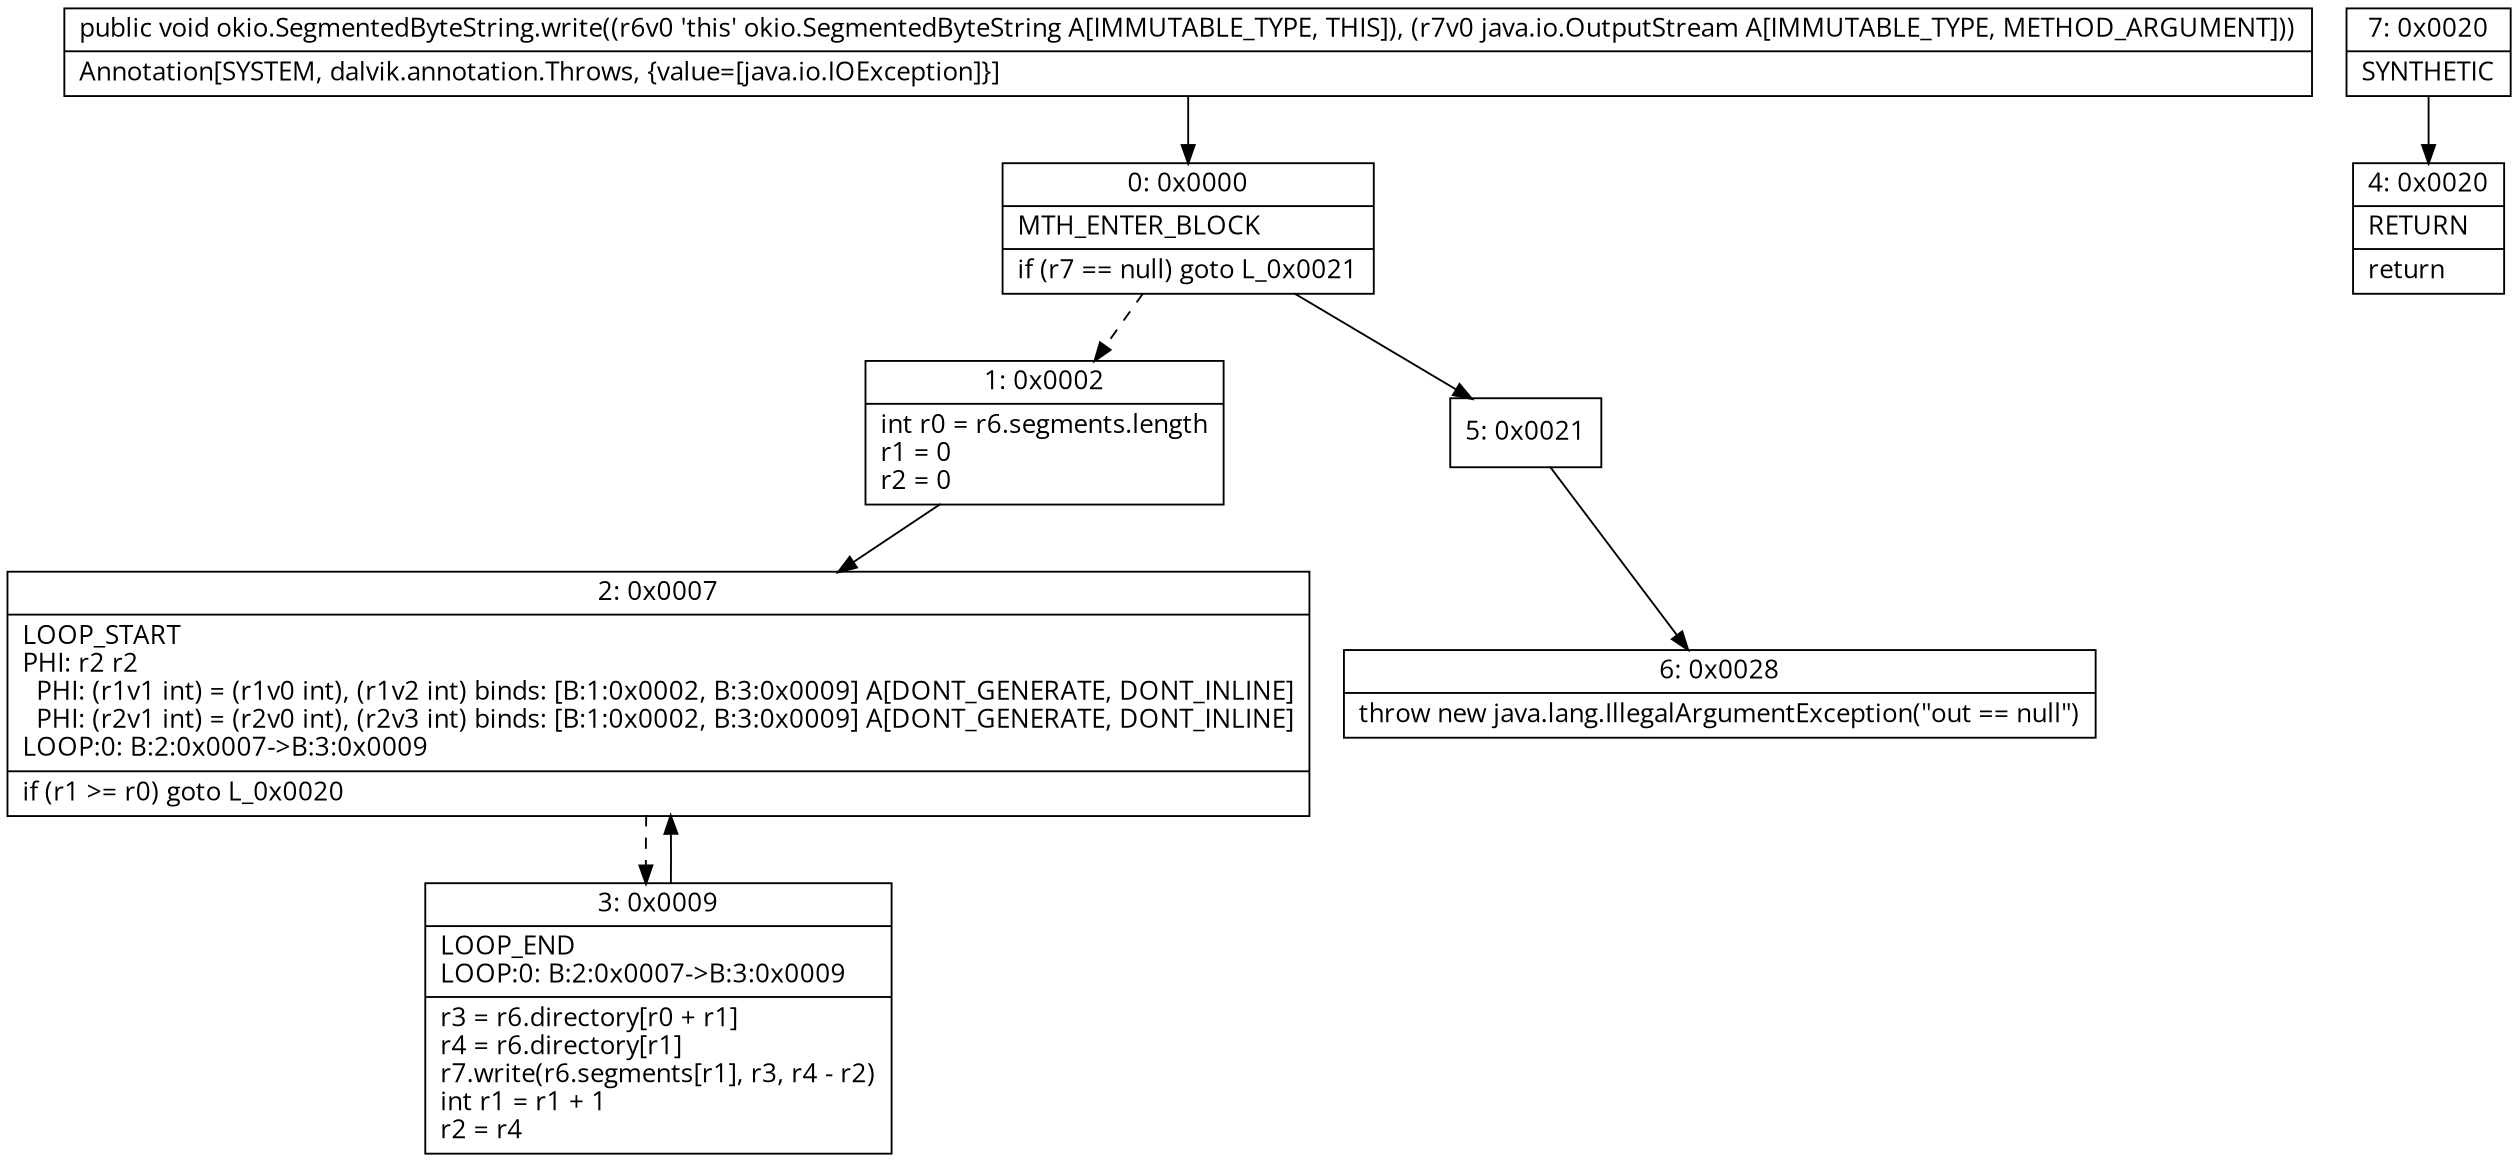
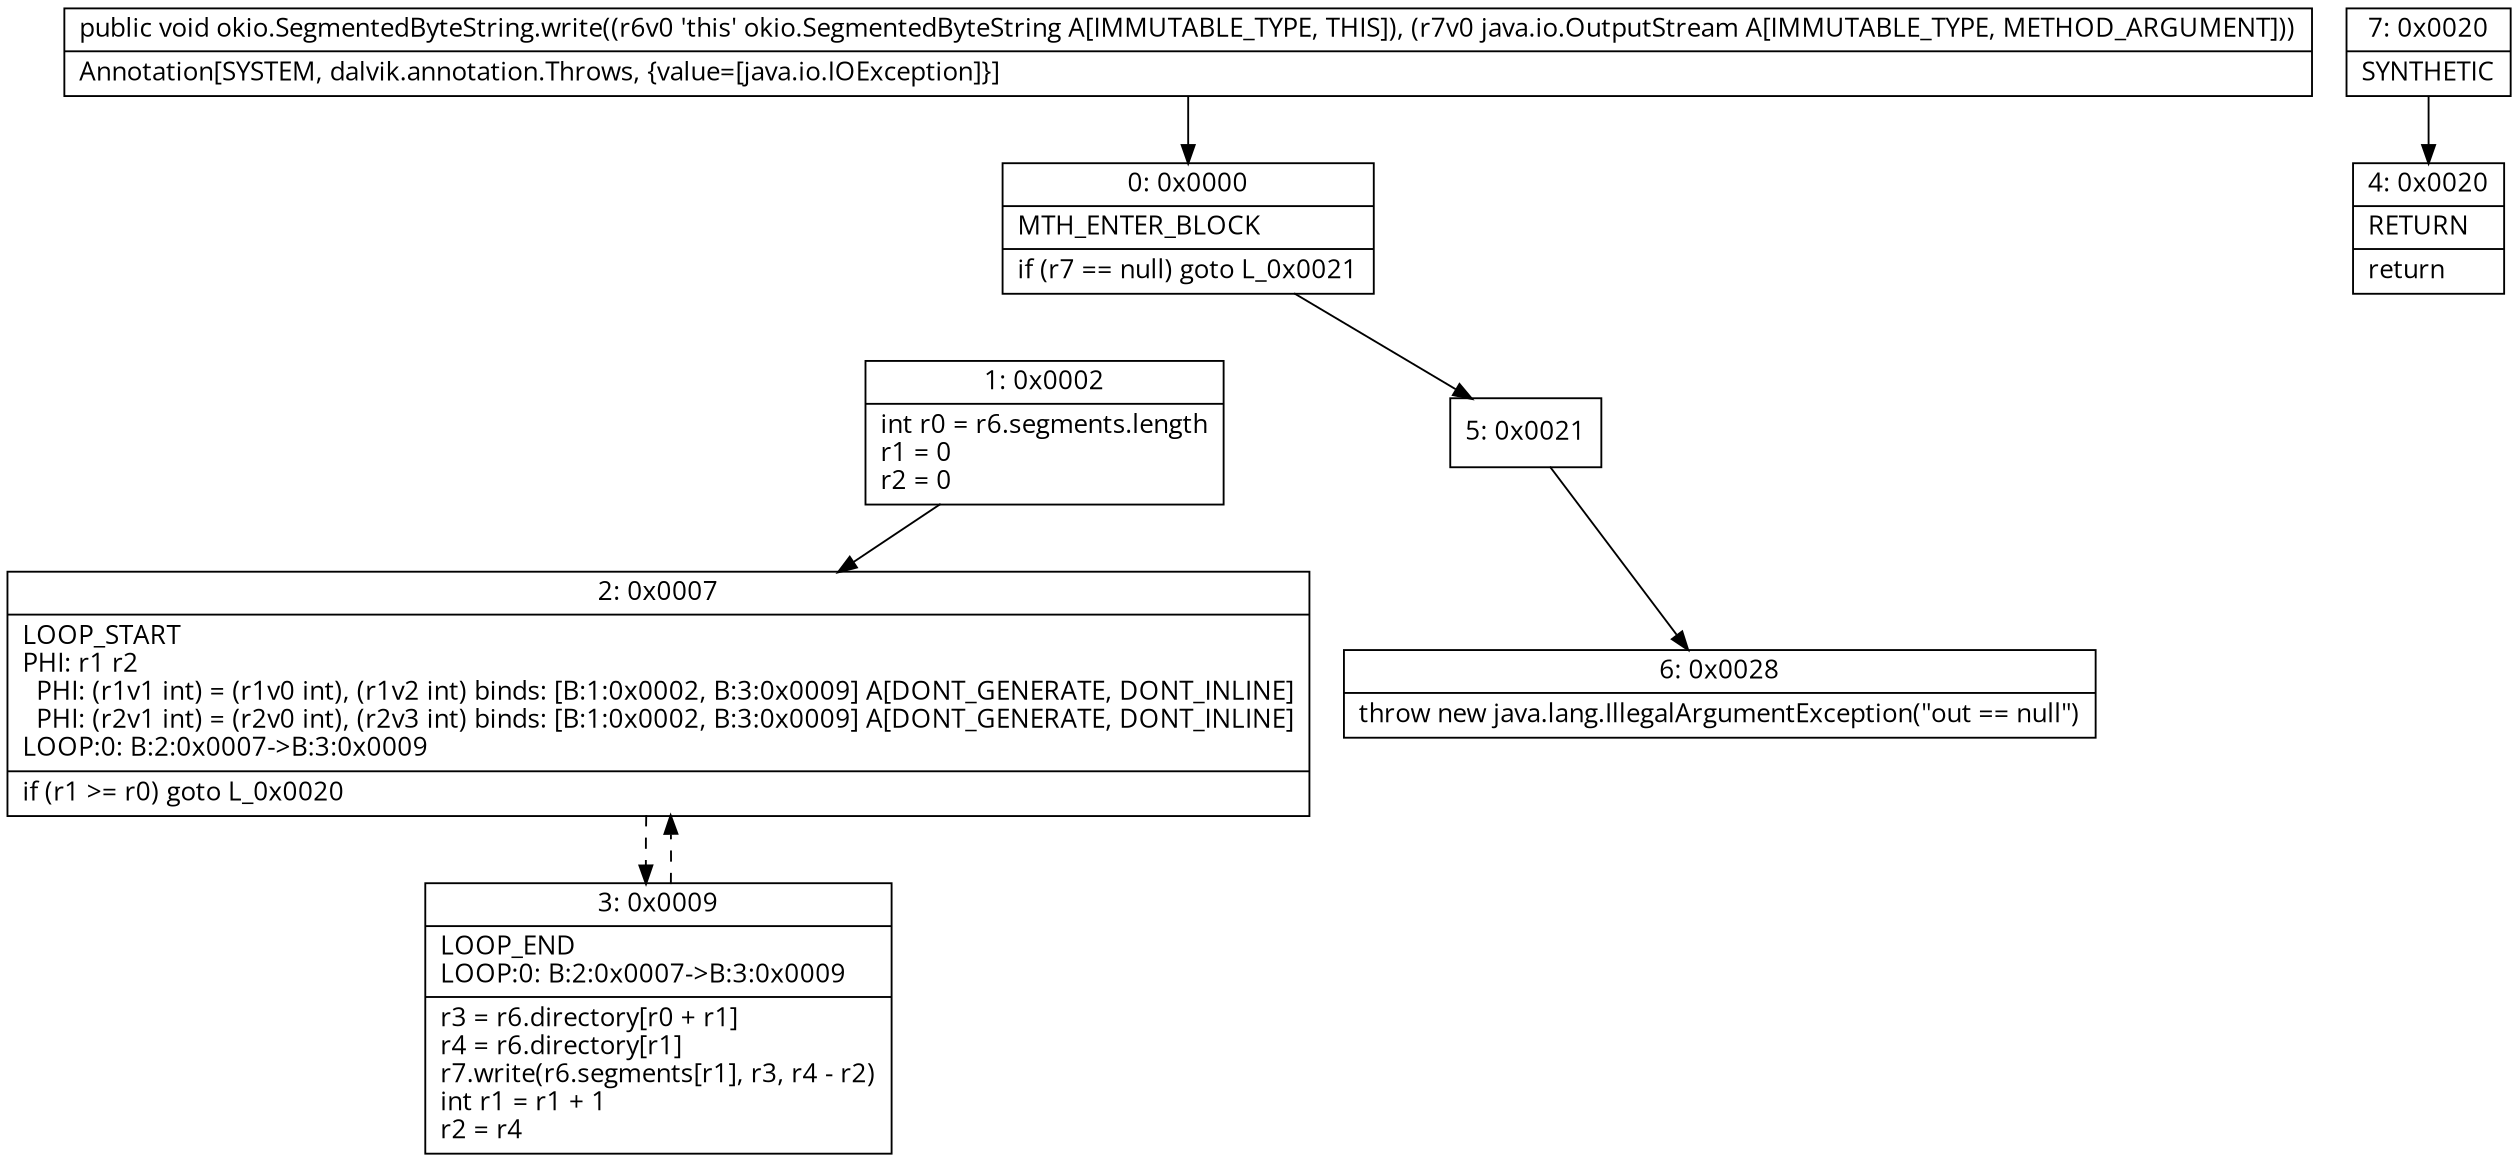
edge "0: 0x0000" -> "1: 0x0002": removed
node "2: 0x0007": text "PHI: r2 r2" -> "PHI: r1 r2"
edge "3: 0x0009" -> "2: 0x0007": style solid -> dashed
